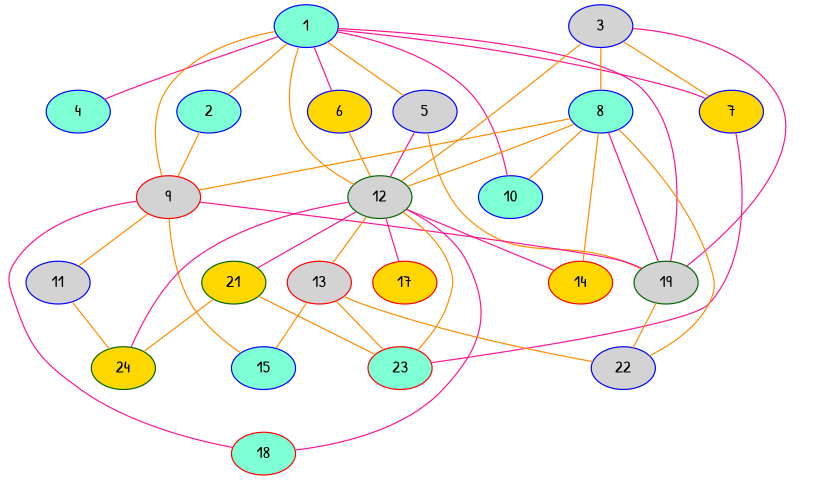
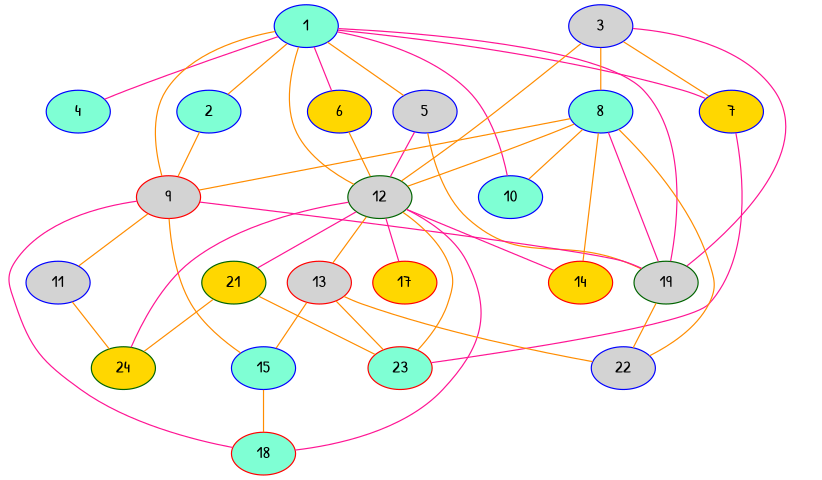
edge "15" -- "18": added
